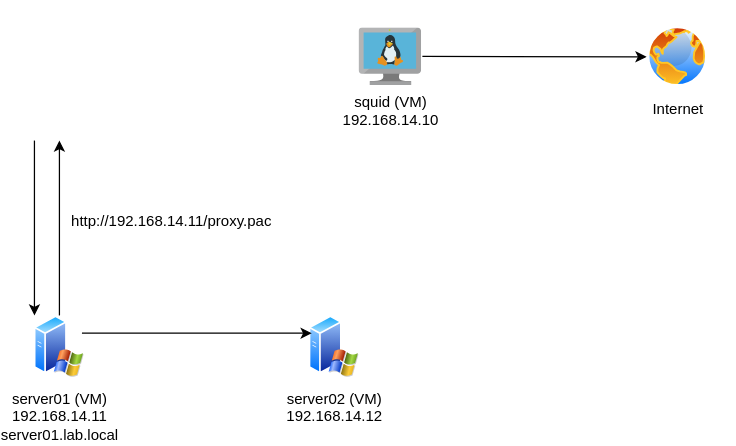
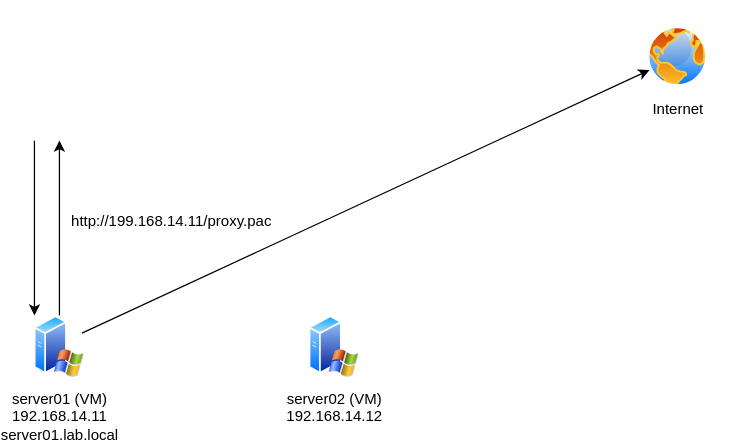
node "squid (VM) 192.168.14.10": removed
edge "squid (VM) 192.168.14.10" -> "Internet": removed
node "http://192.168.14.11/proxy.pac": label "http://192.168.14.11/proxy.pac" -> "http://199.168.14.11/proxy.pac"
edge "server01 (VM) 192.168.14.11 server01.lab.local" -> "server02 (VM) 192.168.14.12": now "server01 (VM) 192.168.14.11 server01.lab.local" -> "Internet"
